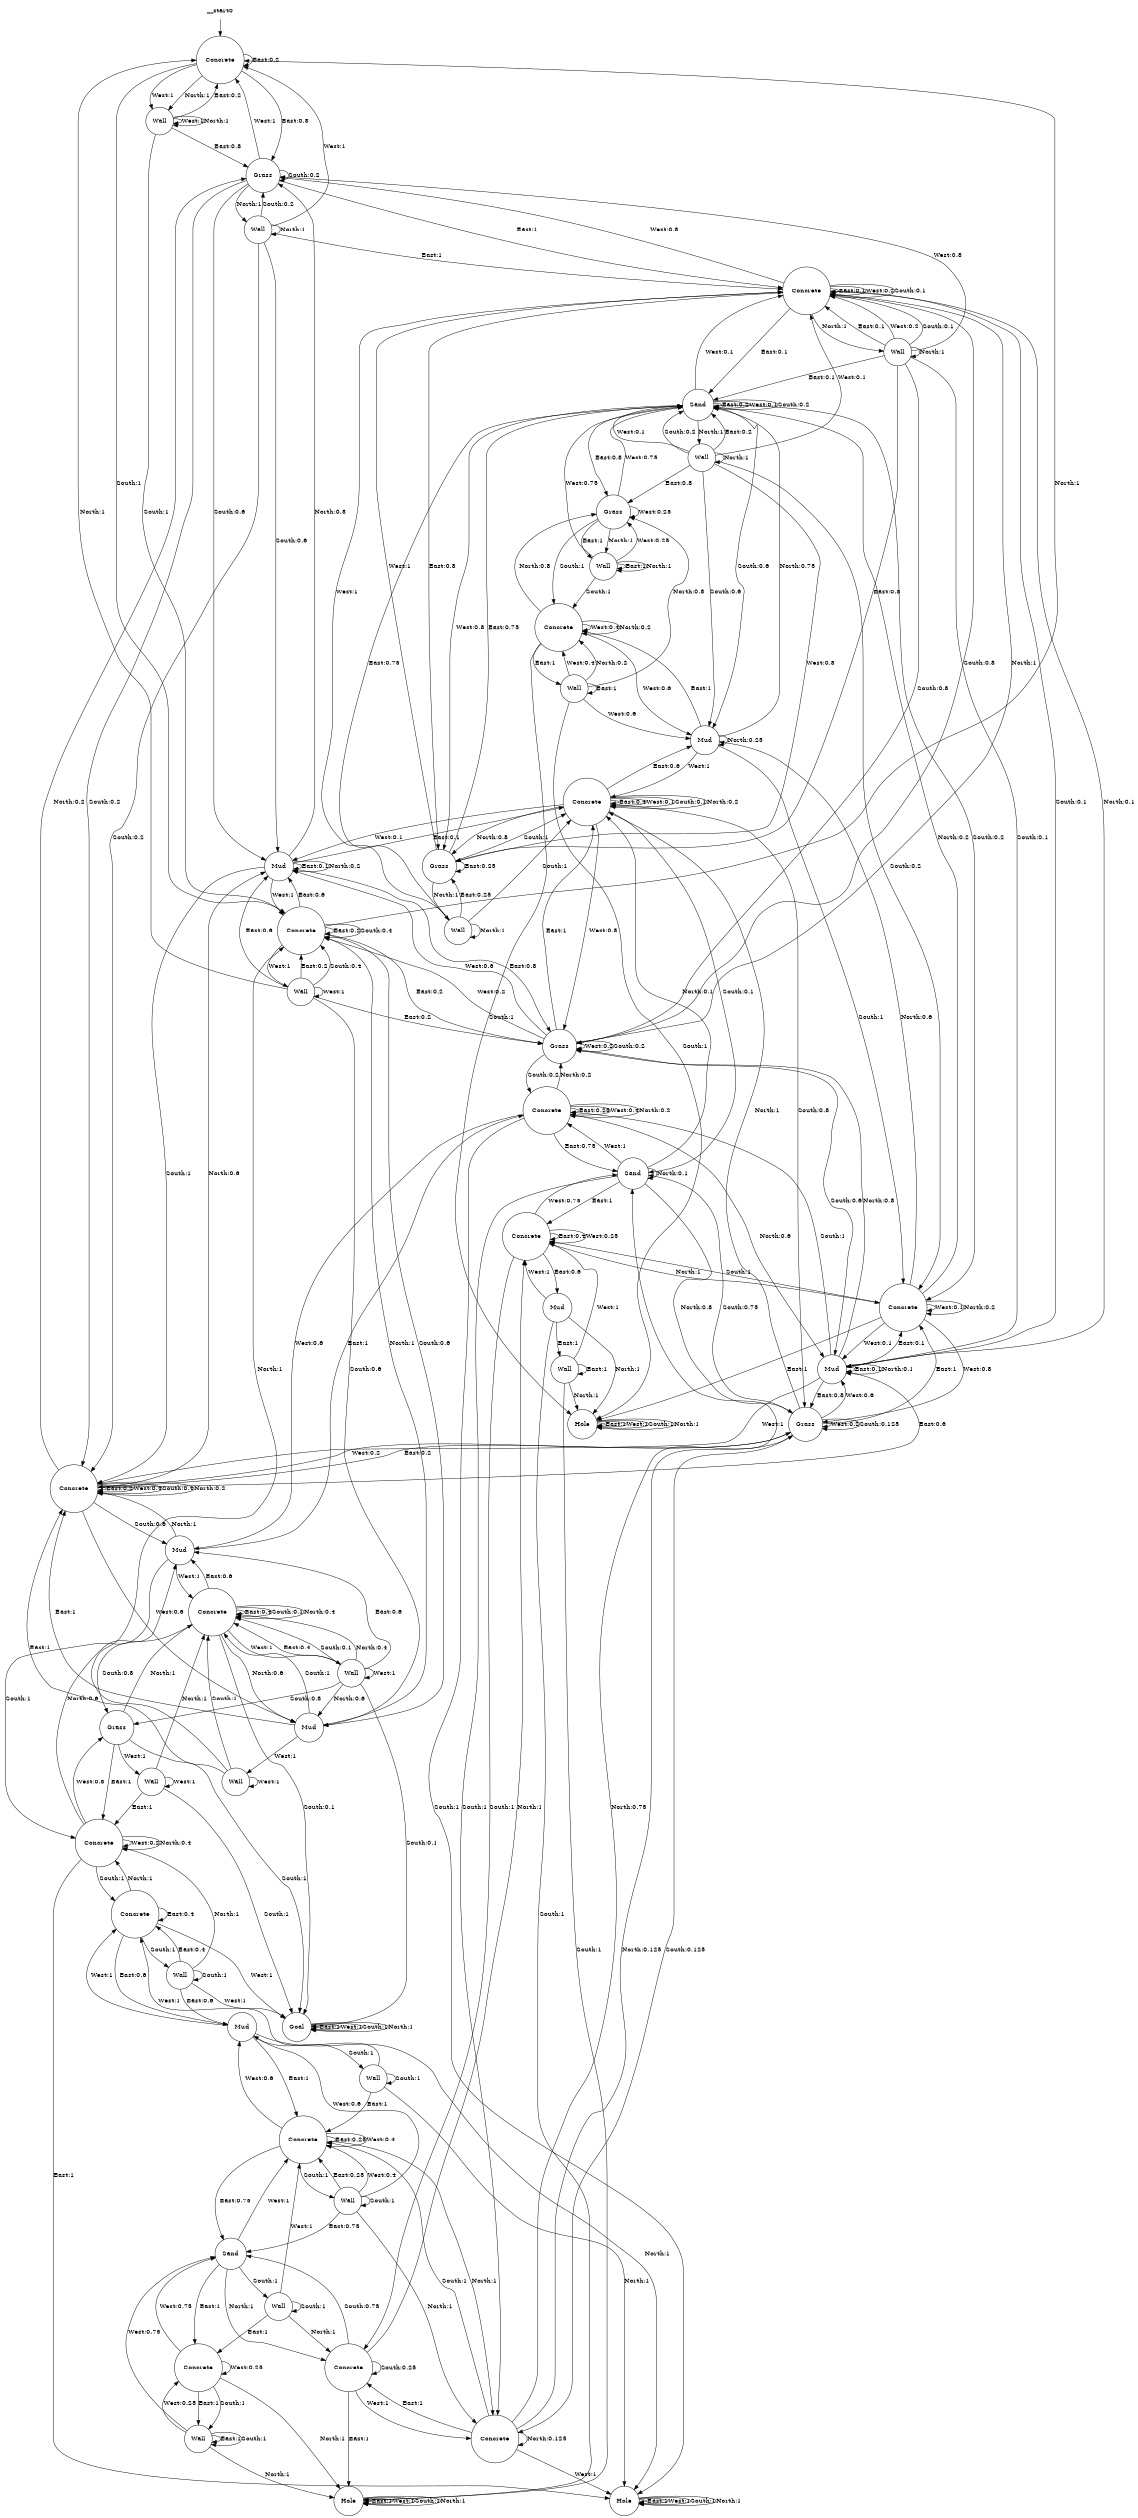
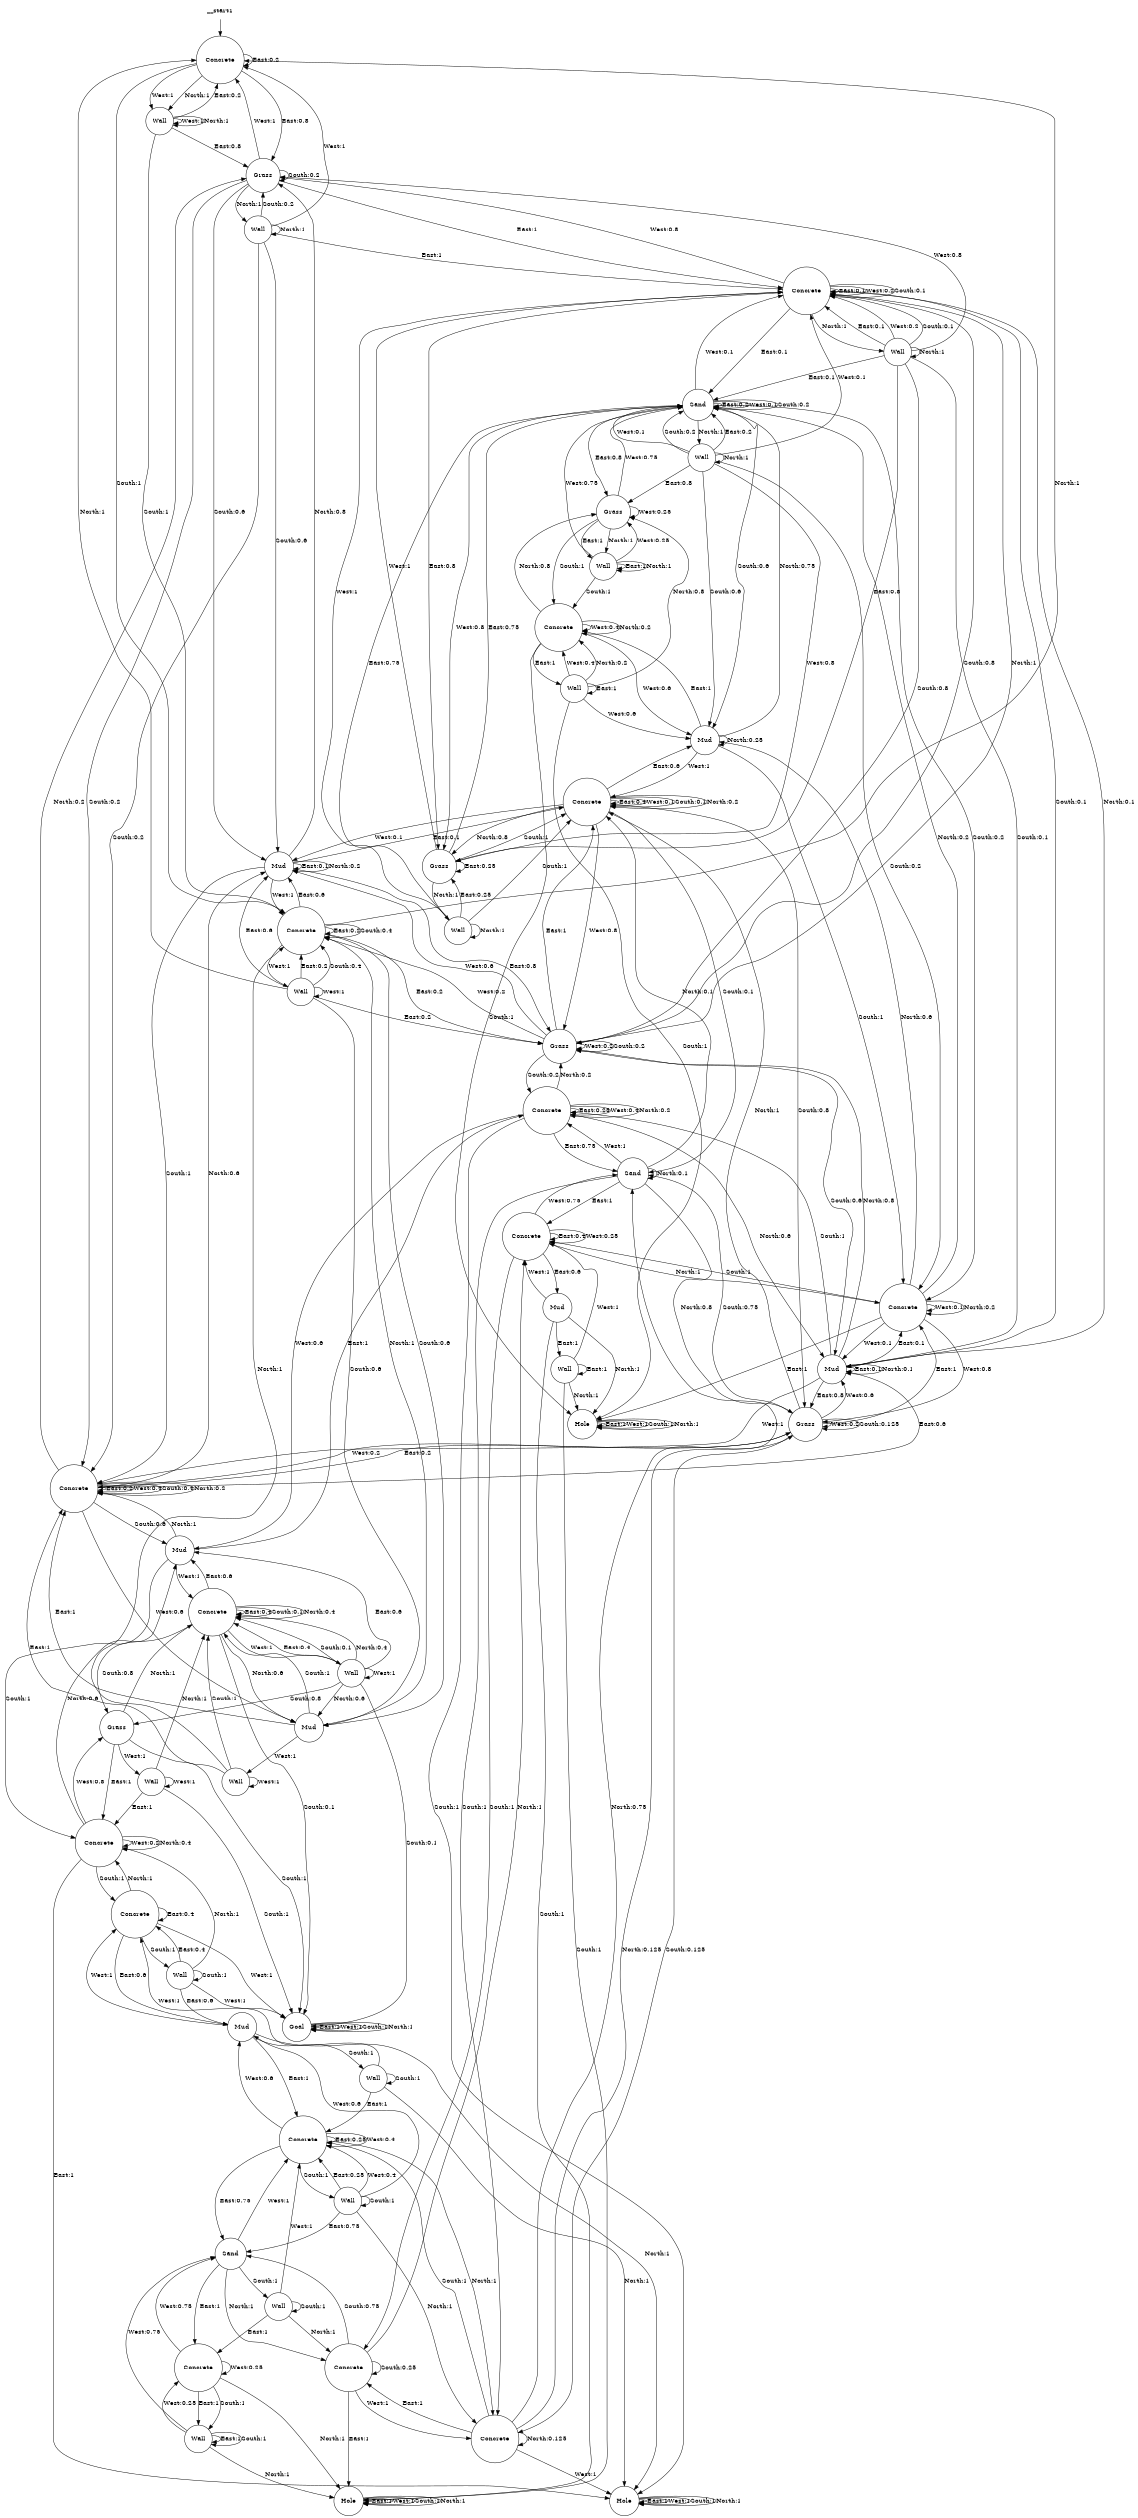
node "__start0": label "__start0" -> "__start1"
